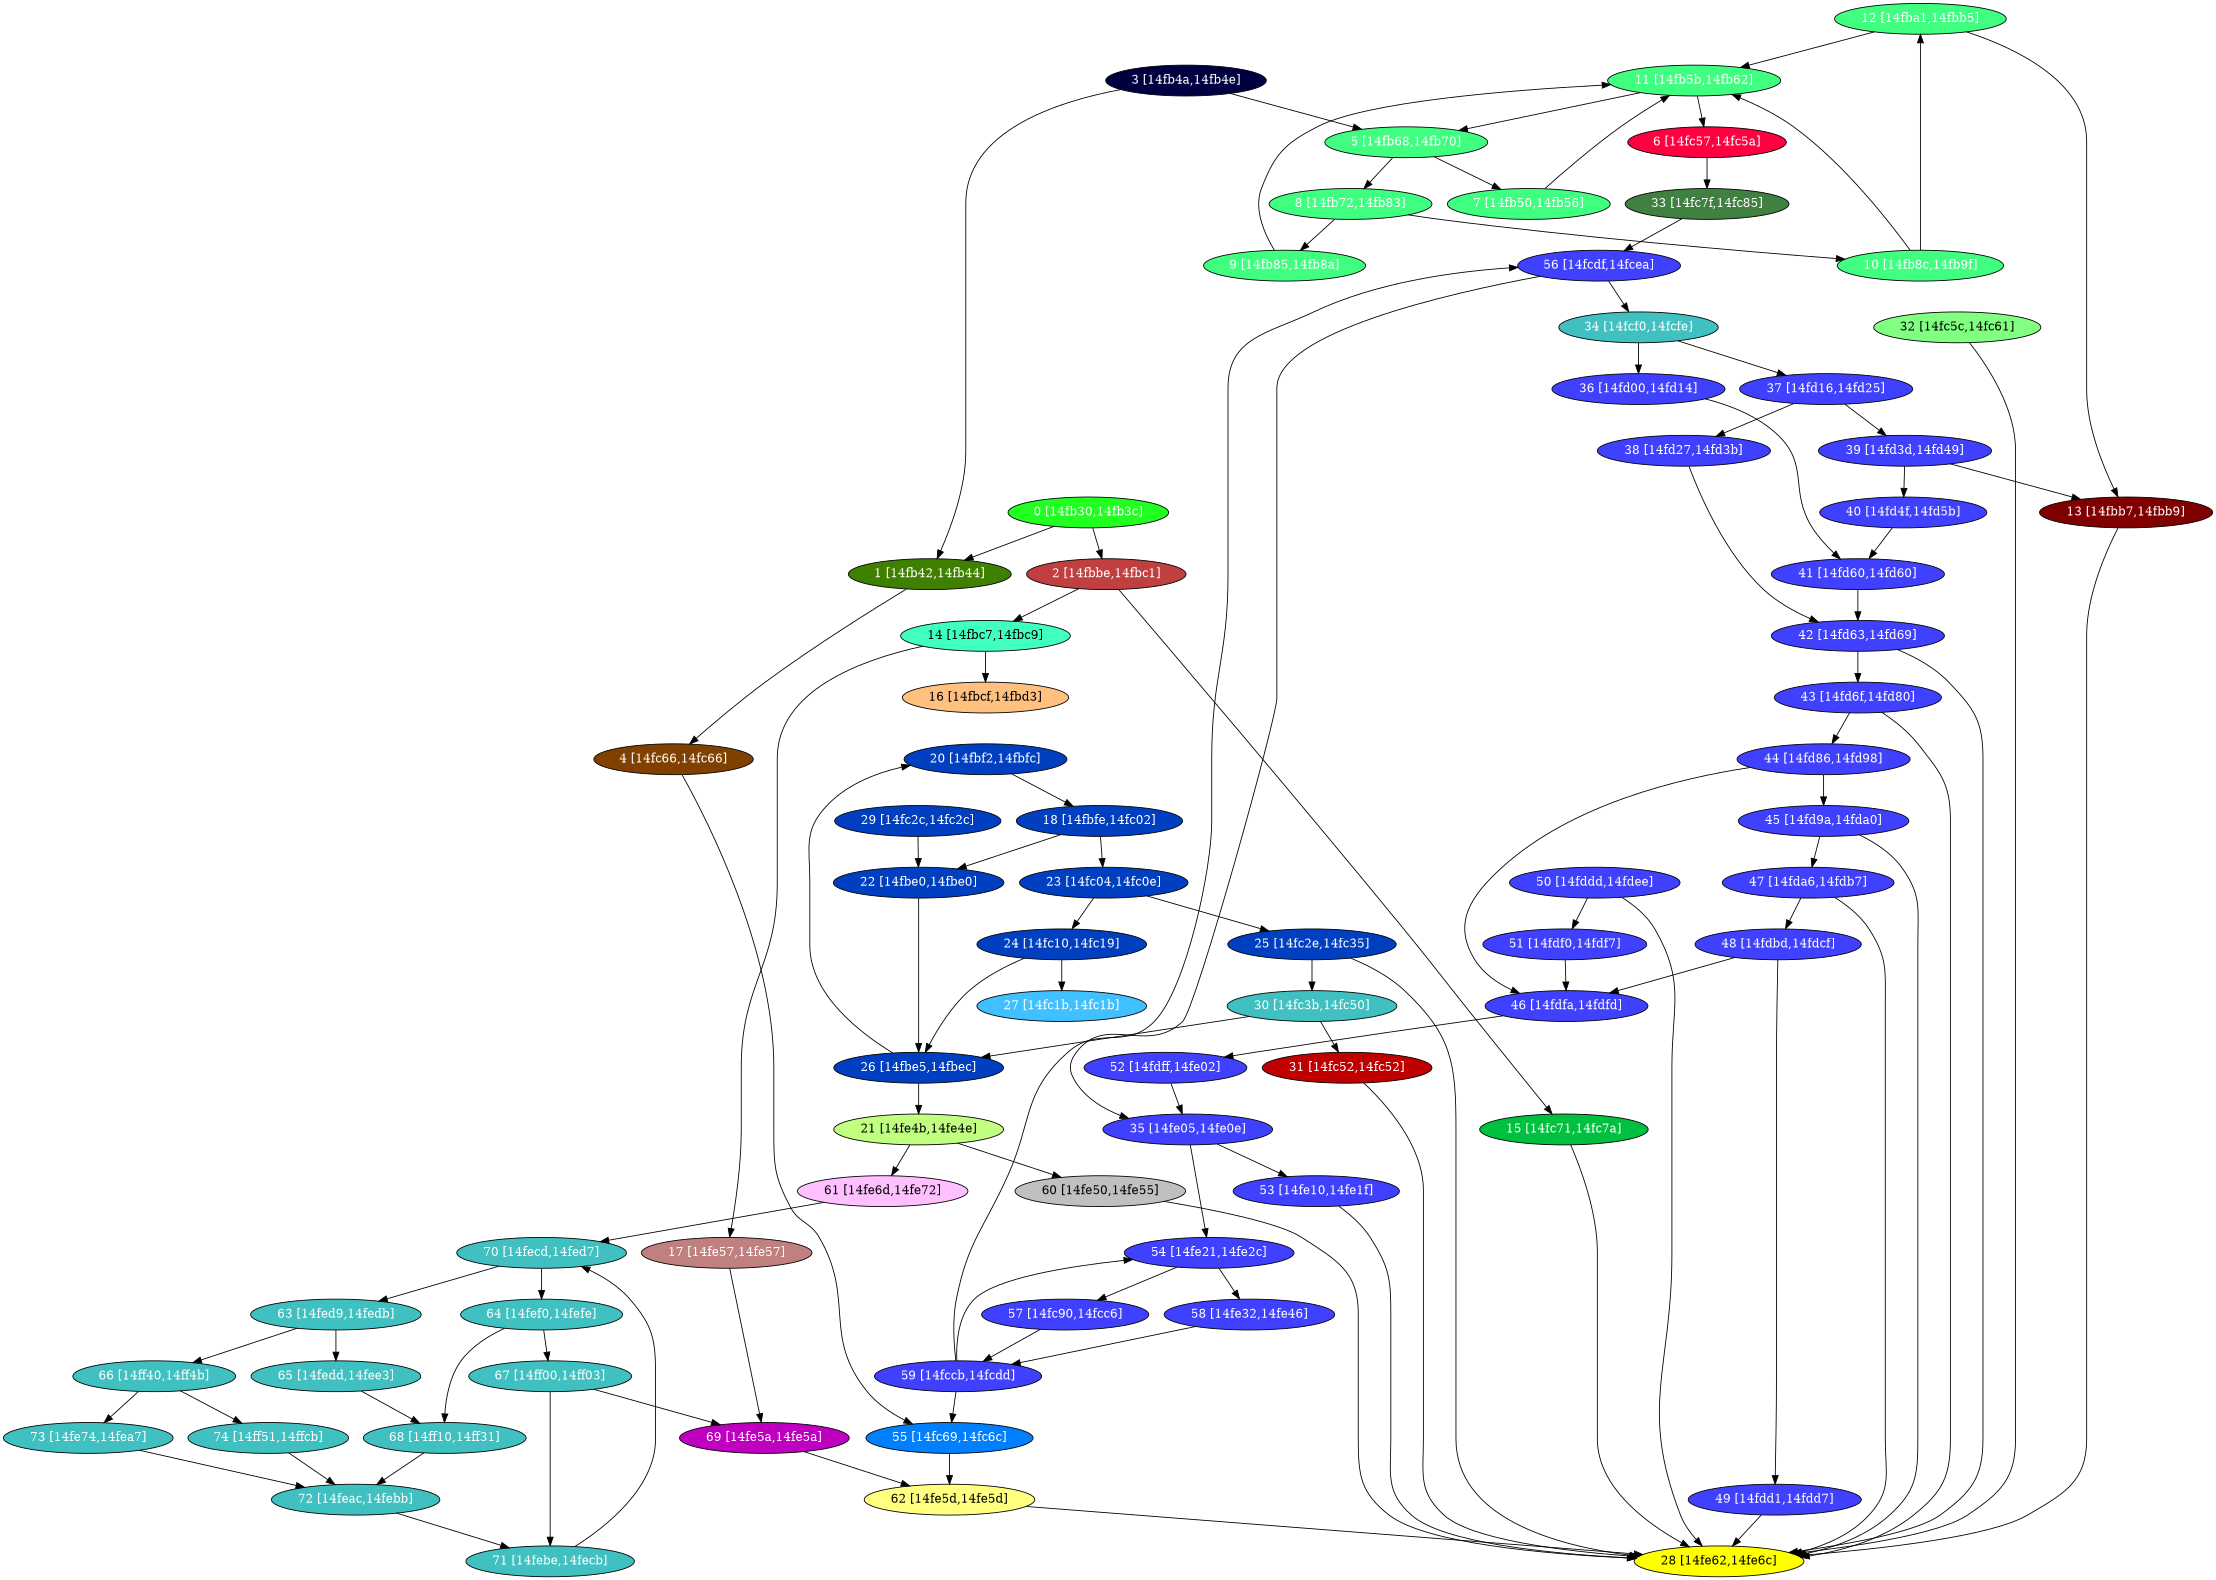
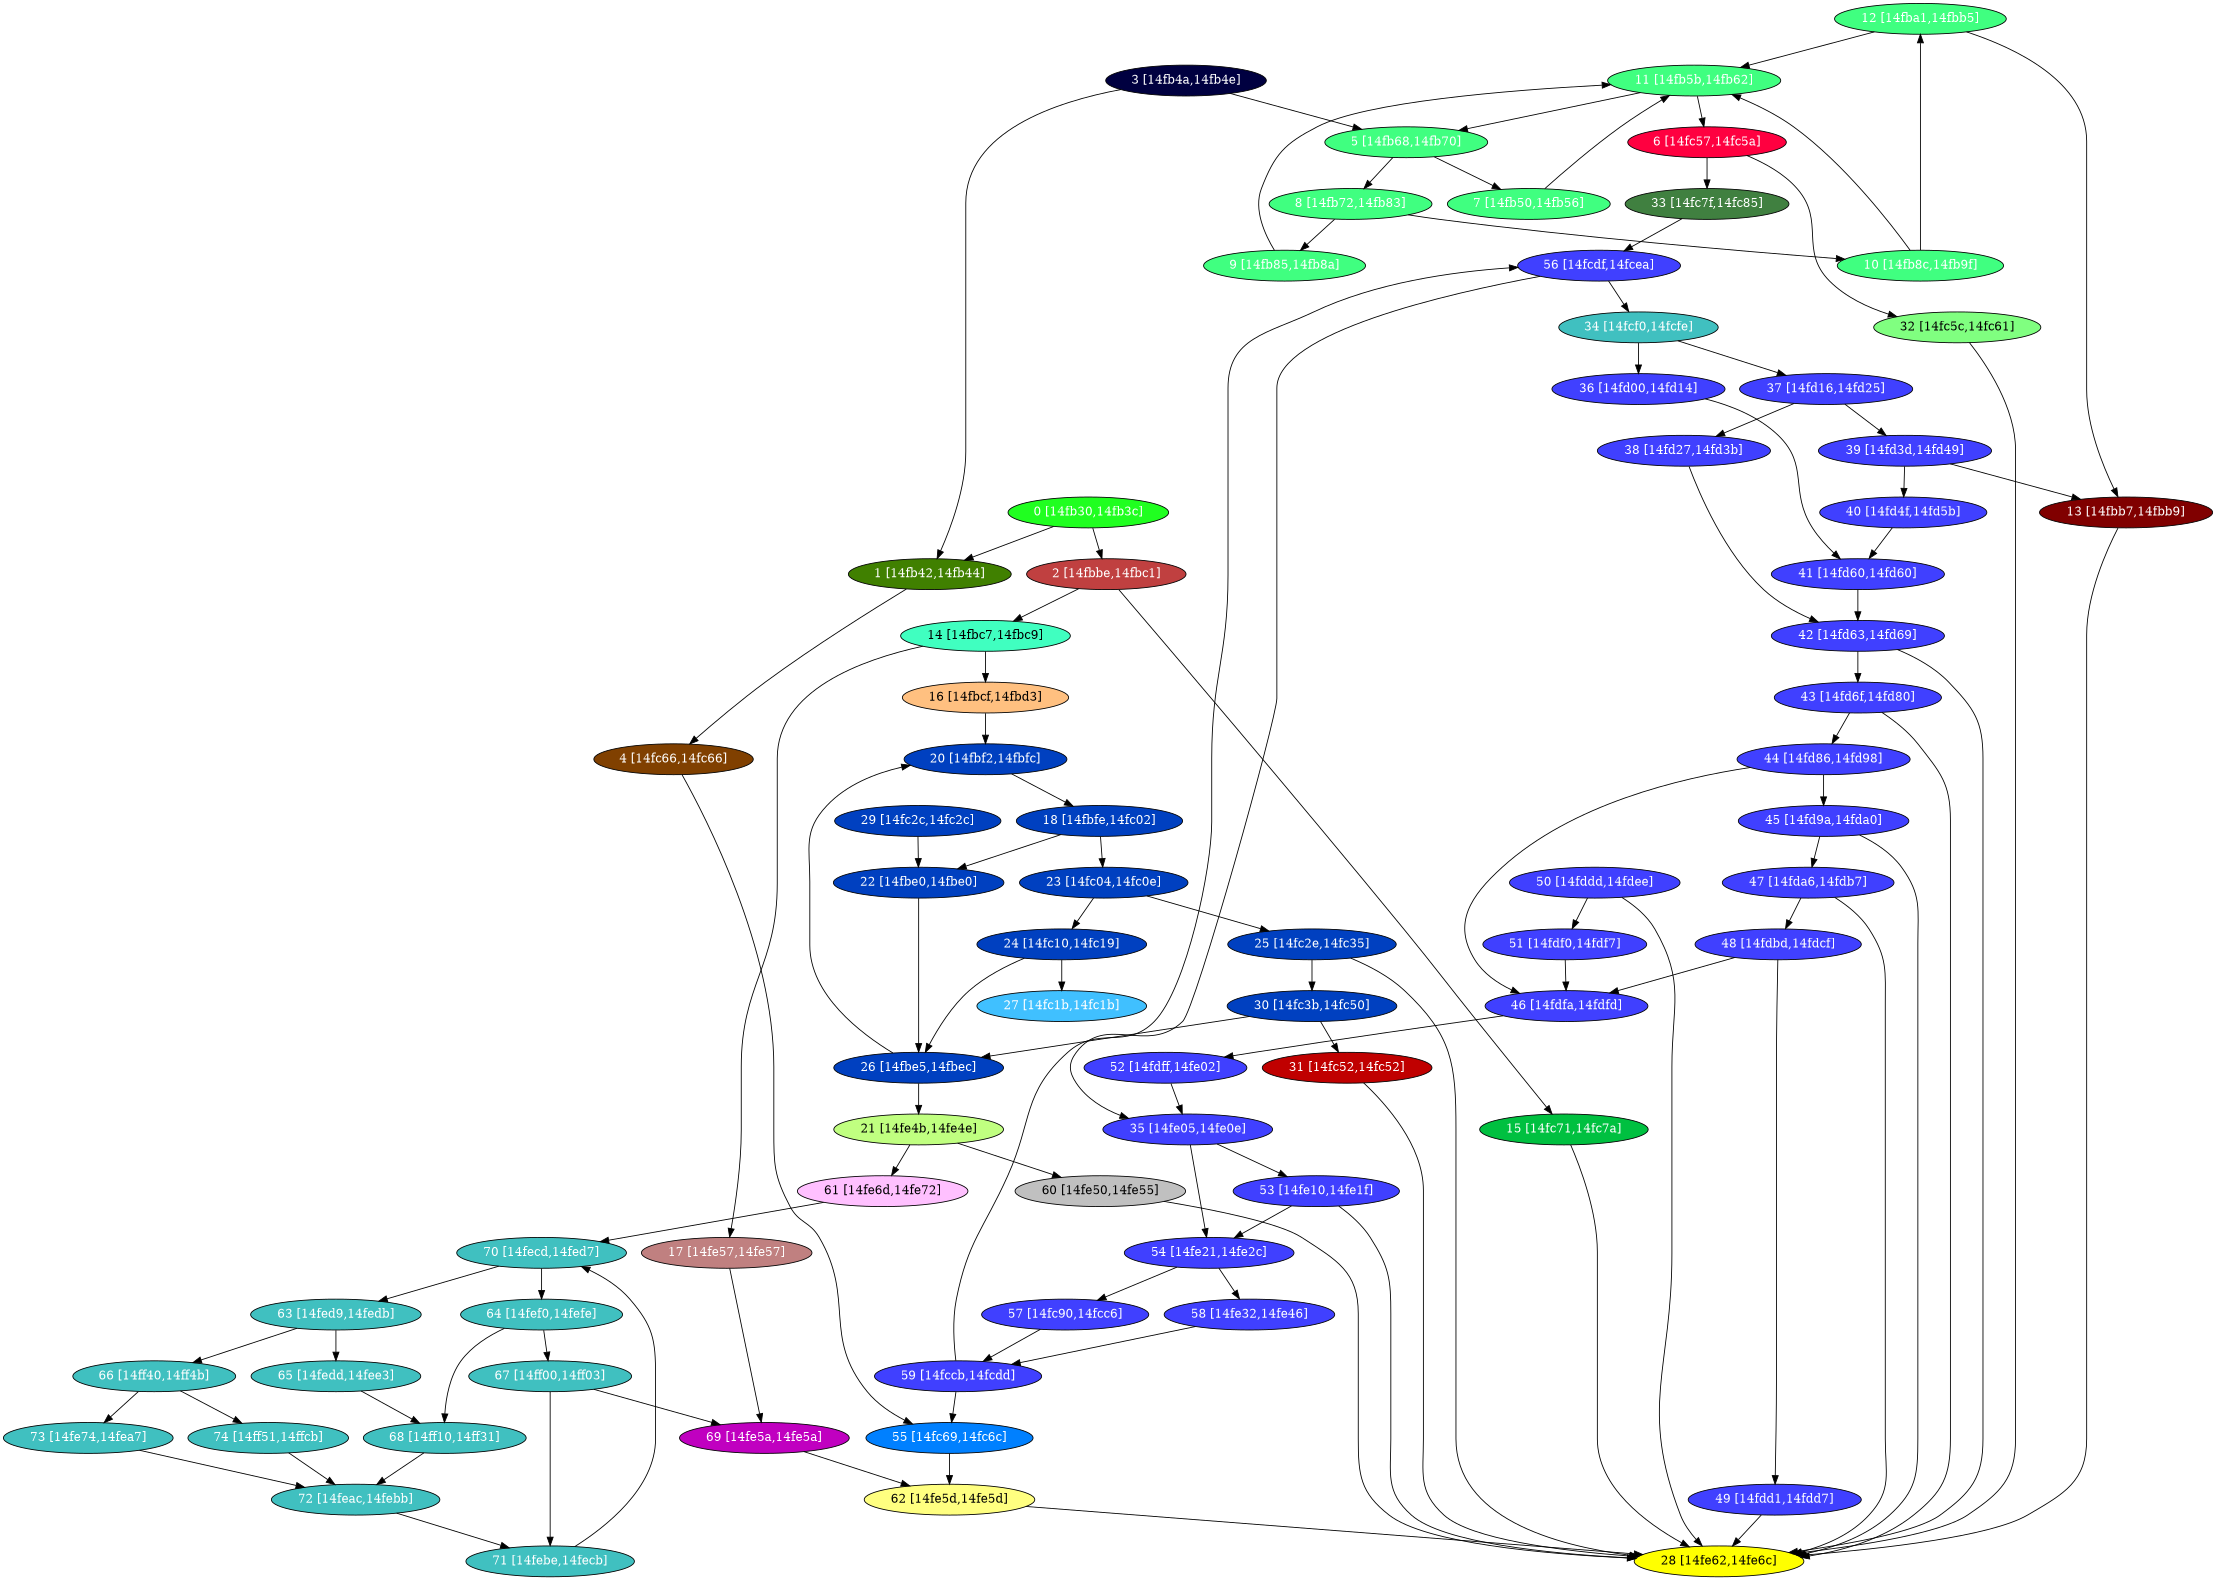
edge "6 [14fc57,14fc5a]" -> "32 [14fc5c,14fc61]": added
edge "16 [14fbcf,14fbd3]" -> "20 [14fbf2,14fbfc]": added
node "30 [14fc3b,14fc50]": fillcolor #40c0c0 -> #0040c0
edge "59 [14fccb,14fcdd]" -> "54 [14fe21,14fe2c]": now "53 [14fe10,14fe1f]" -> "54 [14fe21,14fe2c]"
